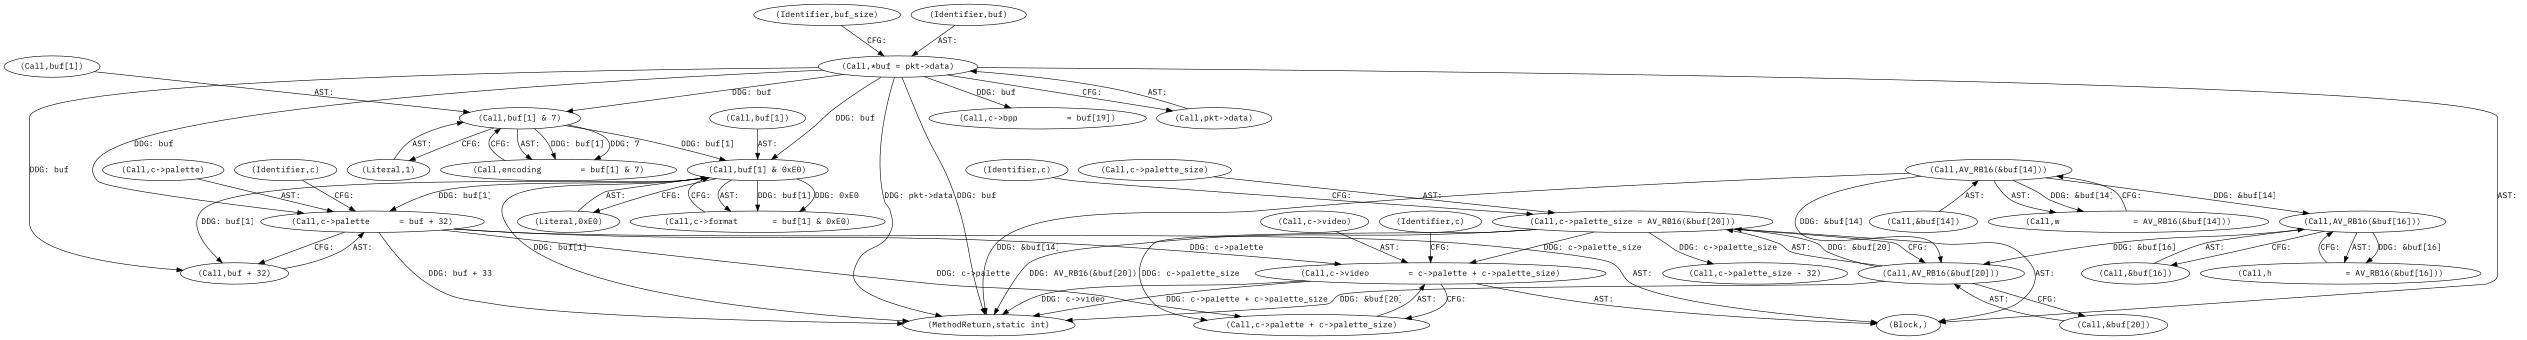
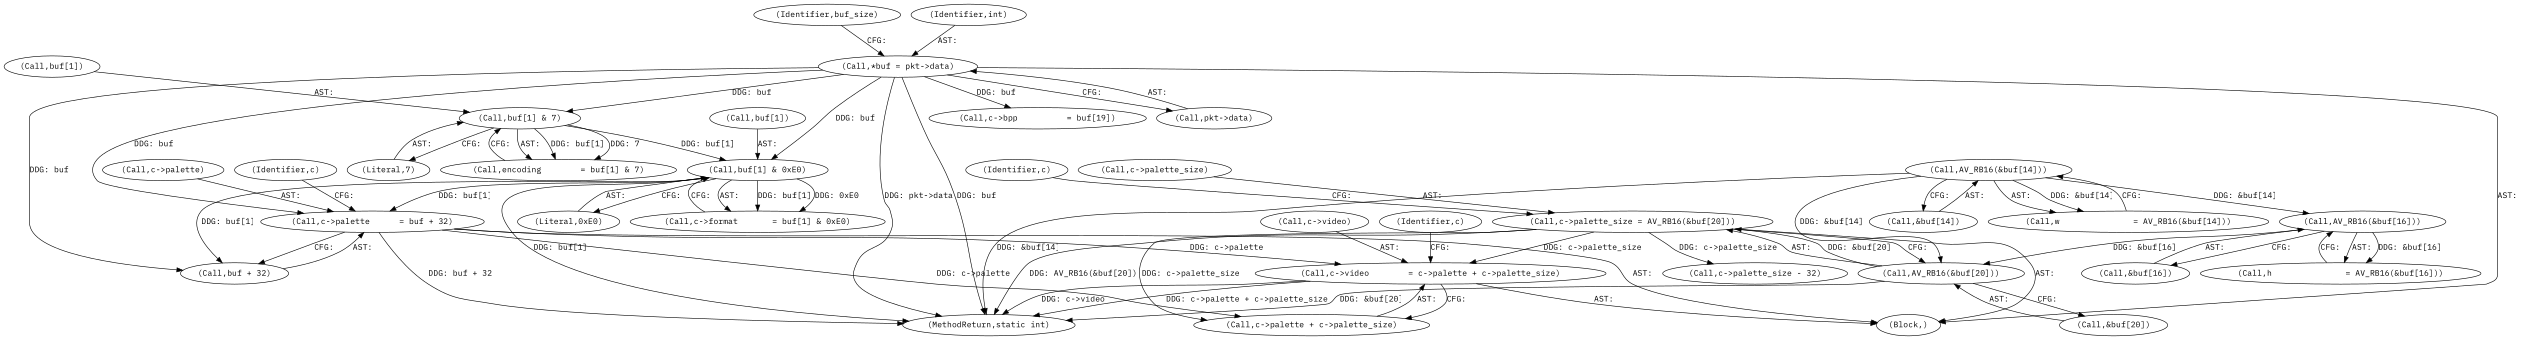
node "(Identifier,buf)": label "(Identifier,buf)" -> "(Identifier,int)"
node "(Literal,1)": label "(Literal,1)" -> "(Literal,7)"
edge "(Call,AV_RB16(&buf[14]))" -> "(Call,&buf[14])": added, label "CFG:"
edge "(Call,c->palette      = buf + 32)" -> "(MethodReturn,static int)": label "DDG: buf + 33" -> "DDG: buf + 32"
